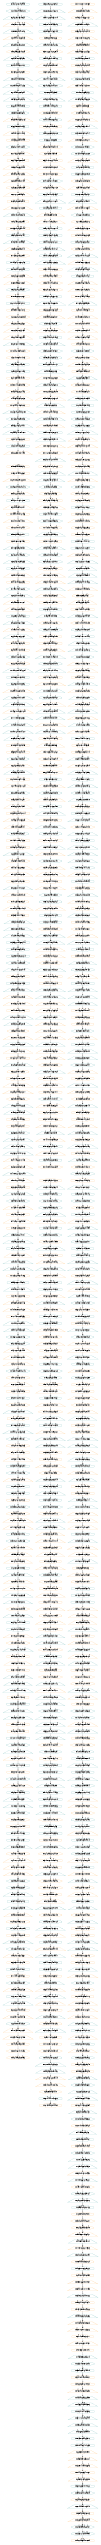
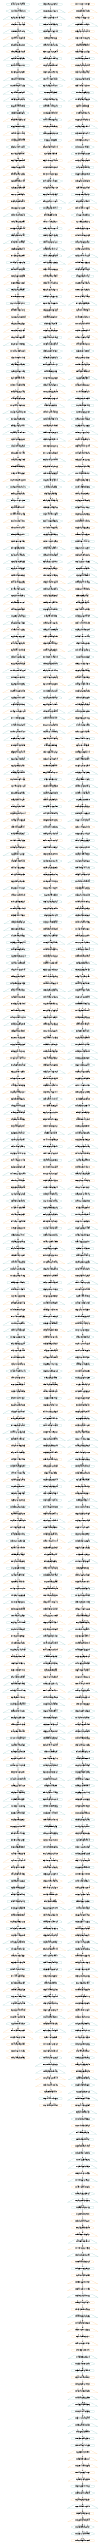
node "0x0a694b20e5647ecb": added
edge "0x5876deb0ad3838e4" -> "0xbf2635a77a251c13": reversed
node "0x708377b8d2013254": added
